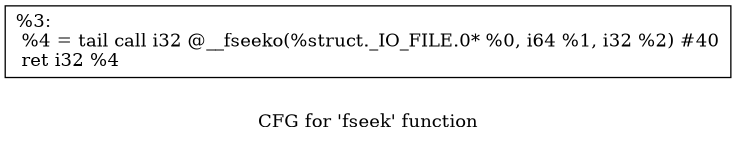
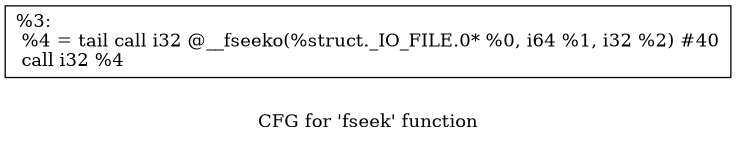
node "%3:": text "ret i32 %4" -> "call i32 %4"
